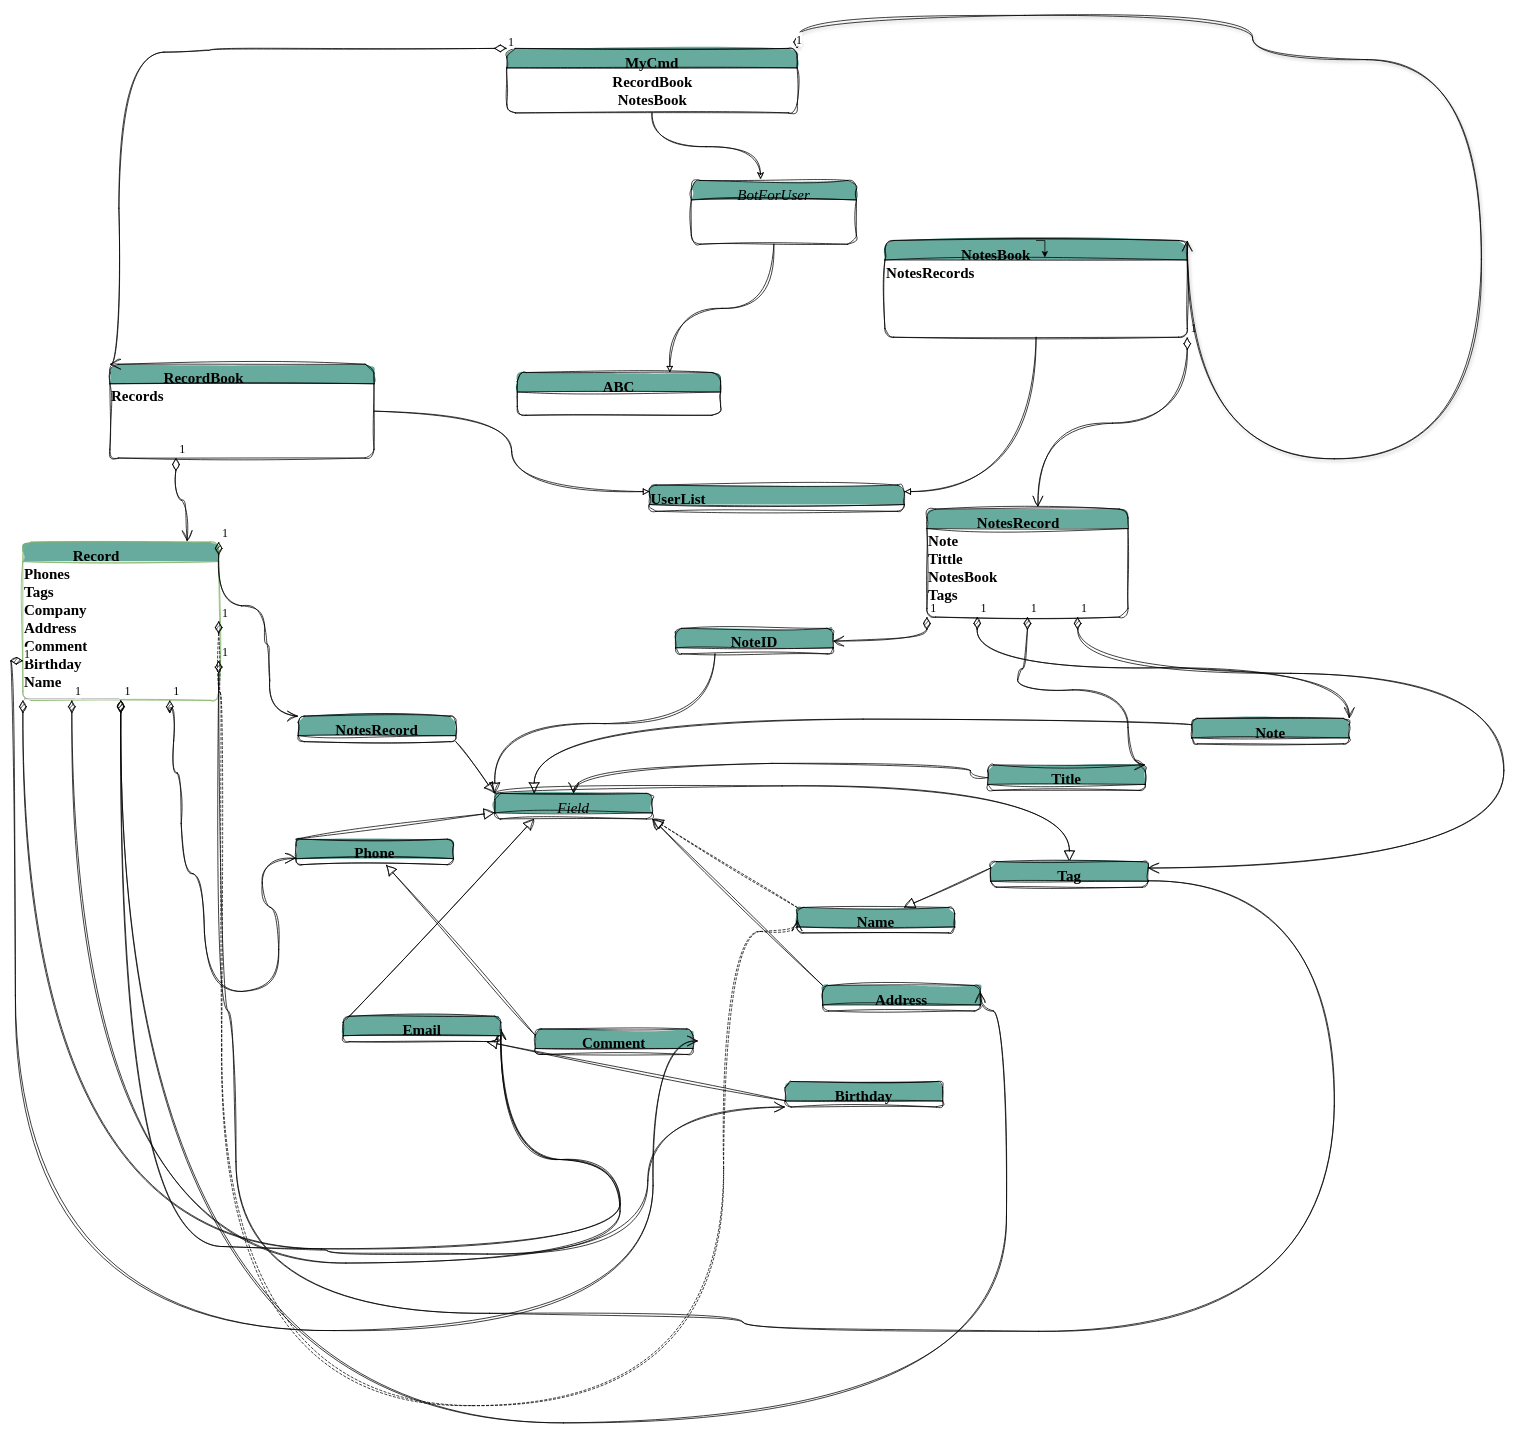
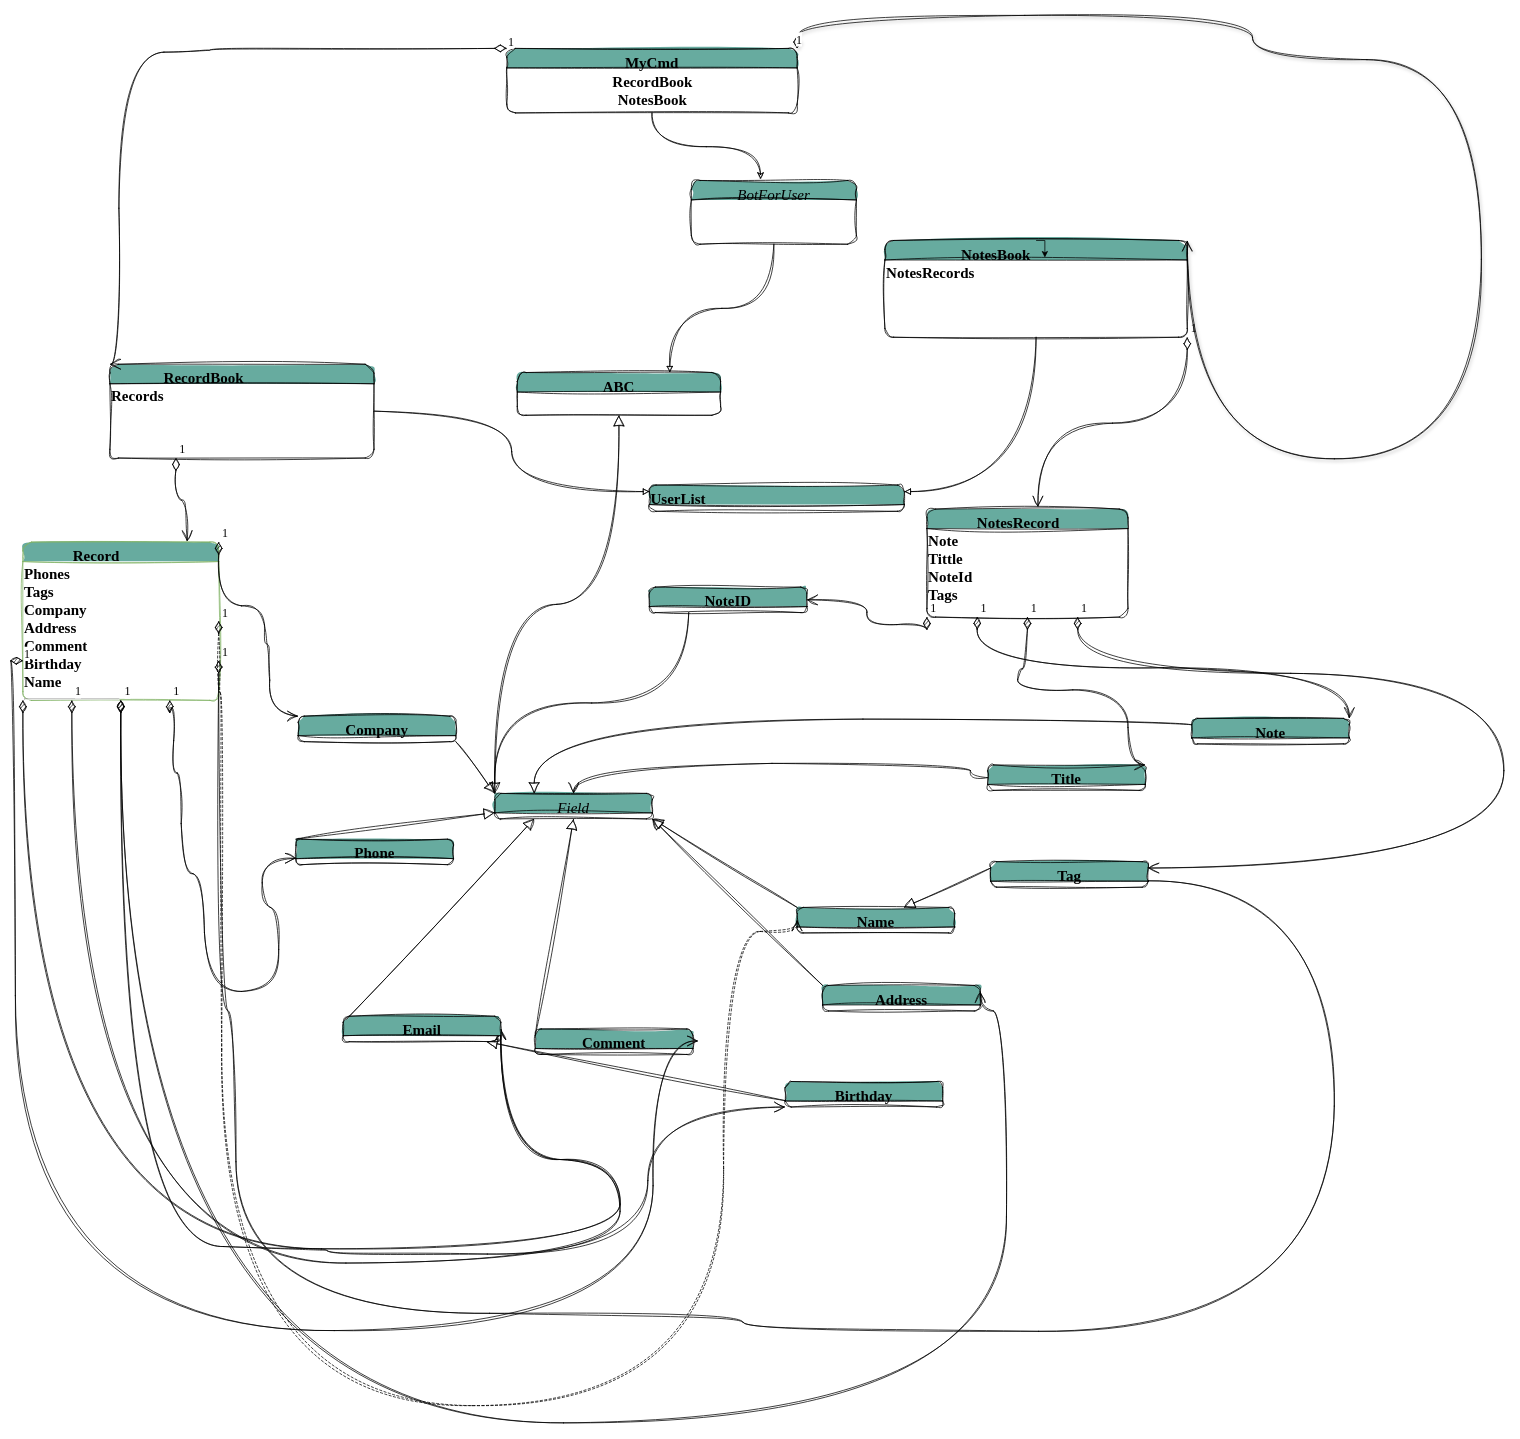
node "NotesRecord Note Tittle NotesBook Tags": label "NotesRecord Note Tittle NotesBook Tags" -> "NotesRecord Note Tittle NoteId Tags"
node "NoteID": moved (754, 641) -> (728, 600)
node "NotesRecord": label "NotesRecord" -> "Company"
edge "Field" -> "Tag": now "Field" -> "ABC"
edge "Name" -> "Field": style dashed -> solid
edge "Comment" -> "Phone": now "Comment" -> "Field"
